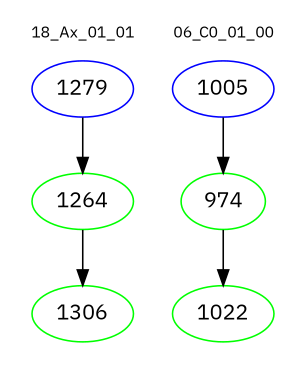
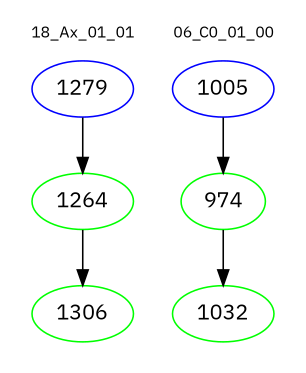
node "1022": label "1022" -> "1032"
